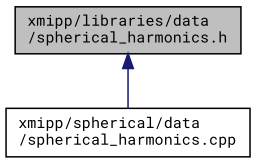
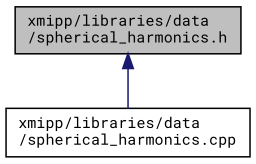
node "xmipp/spherical/data /spherical_harmonics.cpp": label "xmipp/spherical/data /spherical_harmonics.cpp" -> "xmipp/libraries/data /spherical_harmonics.cpp"
